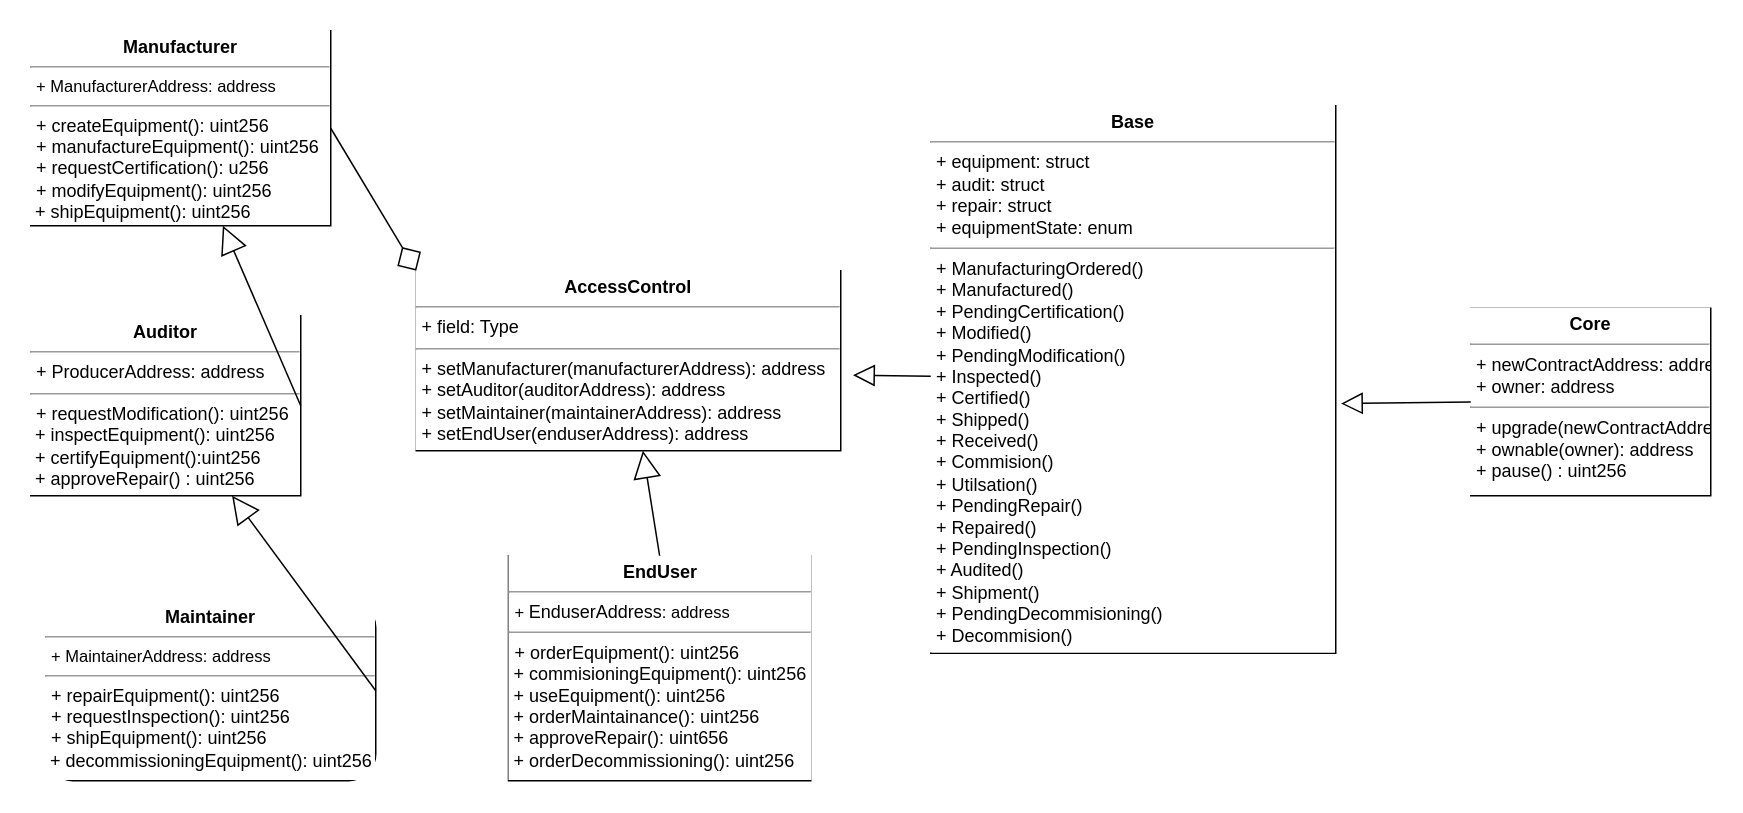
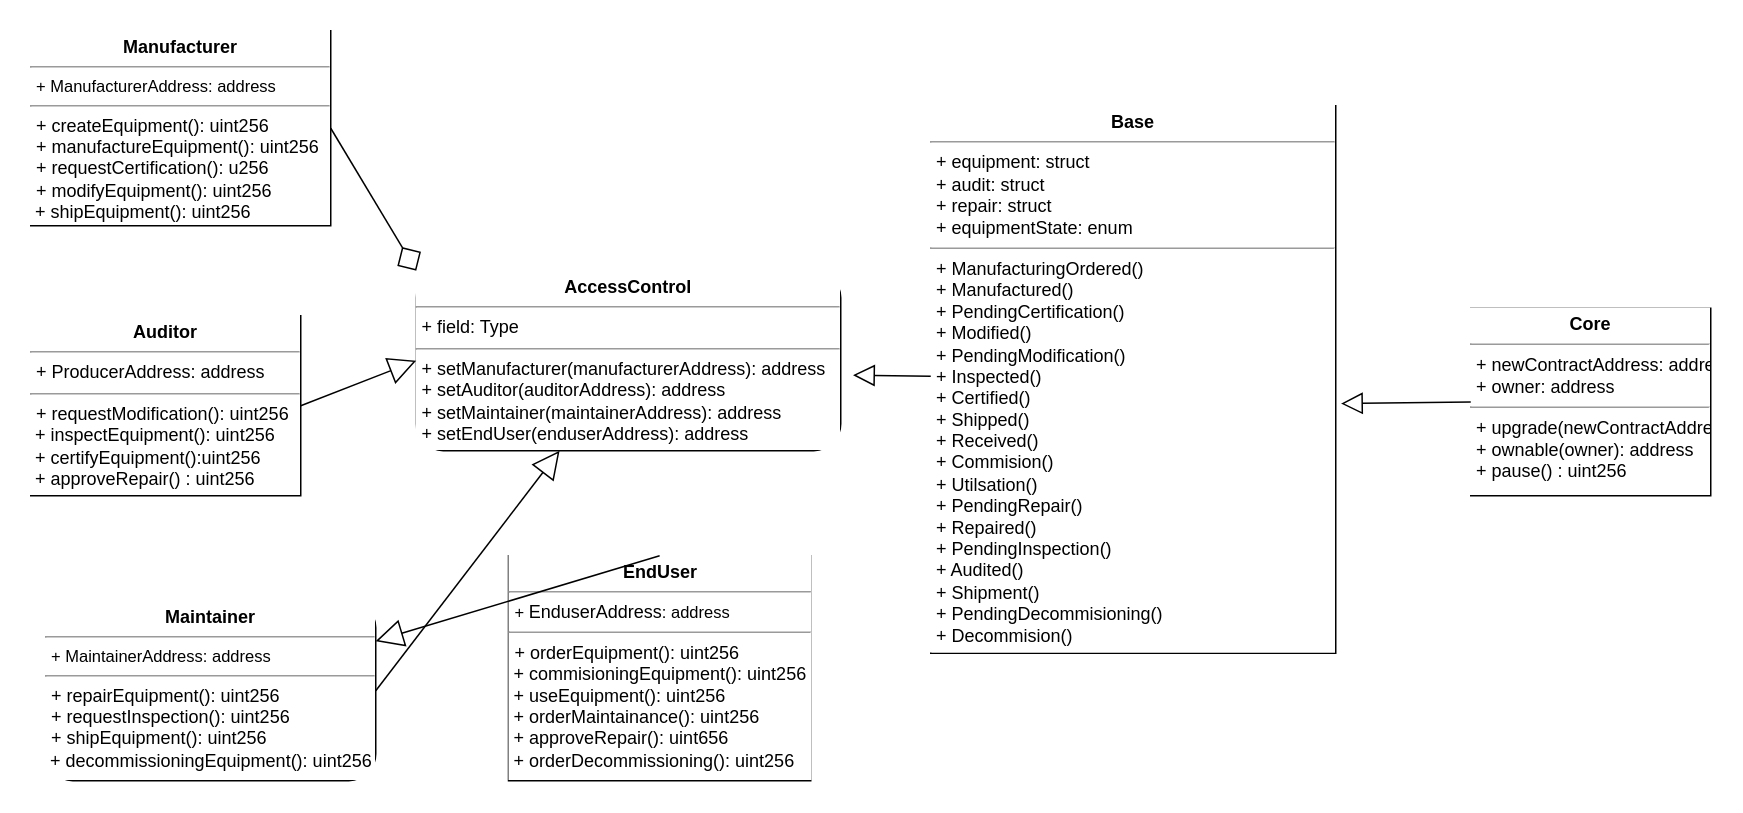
edge "Auditor + ProducerAddress: address + requestModification(): uint256 + inspectEquipment(): uint256 + certifyEquipment():uint256 + approveRepair() : uint256" -> "Manufacturer + ManufacturerAddress: address + createEquipment(): uint256 + manufactureEquipment(): uint256 + requestCertification(): u256 + modifyEquipment(): uint256 + shipEquipment(): uint256": now "Auditor + ProducerAddress: address + requestModification(): uint256 + inspectEquipment(): uint256 + certifyEquipment():uint256 + approveRepair() : uint256" -> "AccessControl + field: Type + setManufacturer(manufacturerAddress): address + setAuditor(auditorAddress): address + setMaintainer(maintainerAddress): address + setEndUser(enduserAddress): address"
node "AccessControl + field: Type + setManufacturer(manufacturerAddress): address + setAuditor(auditorAddress): address + setMaintainer(maintainerAddress): address + setEndUser(enduserAddress): address": shape rectangle -> rounded rectangle
edge "EndUser + EnduserAddress: address + orderEquipment(): uint256 + commisioningEquipment(): uint256 + useEquipment(): uint256 + orderMaintainance(): uint256 + approveRepair(): uint656 + orderDecommissioning(): uint256" -> "AccessControl + field: Type + setManufacturer(manufacturerAddress): address + setAuditor(auditorAddress): address + setMaintainer(maintainerAddress): address + setEndUser(enduserAddress): address": now "EndUser + EnduserAddress: address + orderEquipment(): uint256 + commisioningEquipment(): uint256 + useEquipment(): uint256 + orderMaintainance(): uint256 + approveRepair(): uint656 + orderDecommissioning(): uint256" -> "Maintainer + MaintainerAddress: address + repairEquipment(): uint256 + requestInspection(): uint256 + shipEquipment(): uint256 + decommissioningEquipment(): uint256"
edge "Maintainer + MaintainerAddress: address + repairEquipment(): uint256 + requestInspection(): uint256 + shipEquipment(): uint256 + decommissioningEquipment(): uint256" -> "Auditor + ProducerAddress: address + requestModification(): uint256 + inspectEquipment(): uint256 + certifyEquipment():uint256 + approveRepair() : uint256": now "Maintainer + MaintainerAddress: address + repairEquipment(): uint256 + requestInspection(): uint256 + shipEquipment(): uint256 + decommissioningEquipment(): uint256" -> "AccessControl + field: Type + setManufacturer(manufacturerAddress): address + setAuditor(auditorAddress): address + setMaintainer(maintainerAddress): address + setEndUser(enduserAddress): address"
